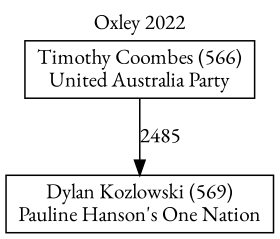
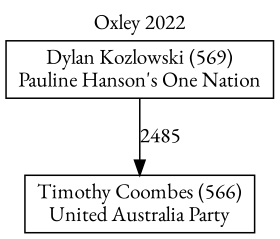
edge "Timothy Coombes (566) United Australia Party" -> "Dylan Kozlowski (569) Pauline Hanson's One Nation": reversed
